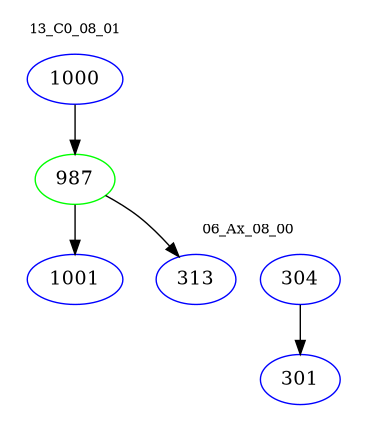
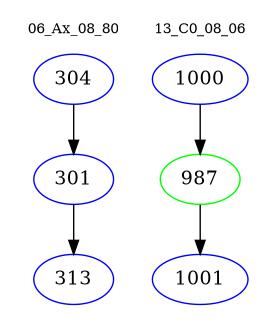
cluster "13_C0_08_01": label "13_C0_08_01" -> "13_C0_08_06"
edge "987" -> "313": now "301" -> "313"
cluster "06_Ax_08_00": label "06_Ax_08_00" -> "06_Ax_08_80"
